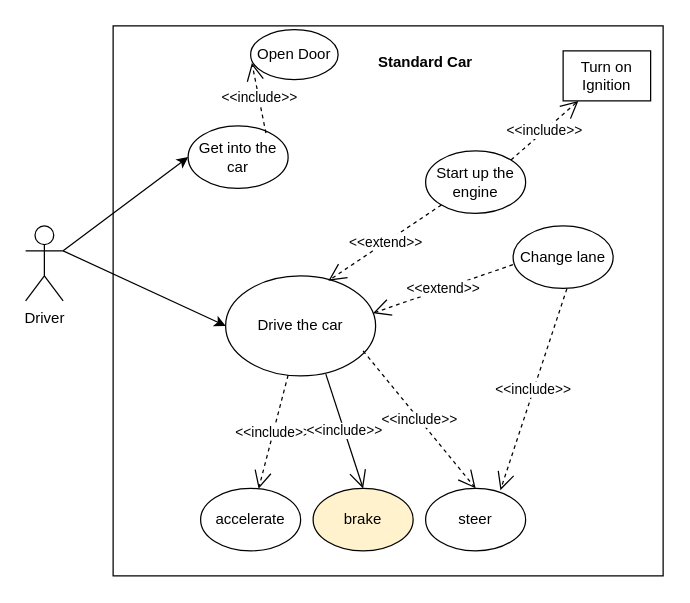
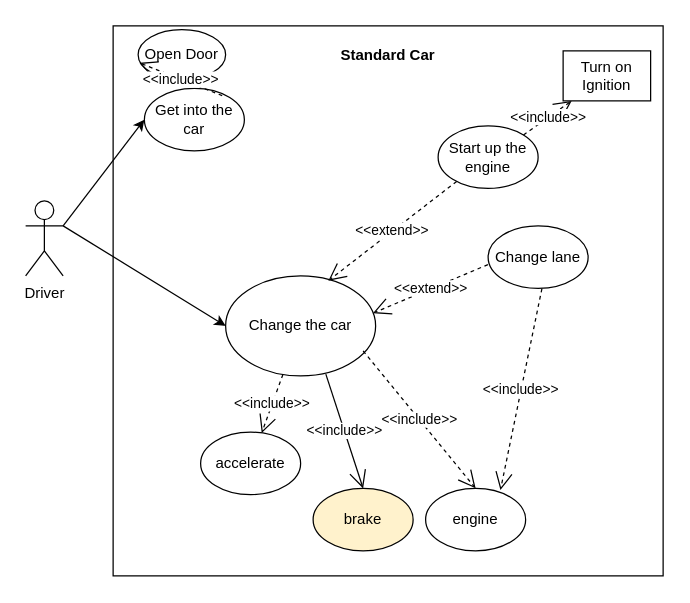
node "Open Door": moved (294, 54) -> (182, 54)
node "Standard Car": moved (426, 61) -> (388, 54)
node "Get into the car": moved (238, 157) -> (194, 119)
node "Start up the engine": moved (476, 182) -> (488, 157)
node "Change lane": moved (563, 257) -> (538, 257)
node "Driver": moved (44, 263) -> (44, 238)
node "Drive the car": label "Drive the car" -> "Change the car"
node "accelerate": moved (251, 519) -> (251, 463)
node "steer": label "steer" -> "engine"
